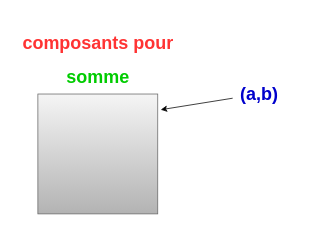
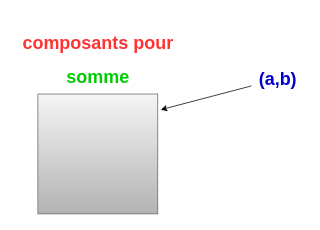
node "(a,b)": moved (259, 94) -> (278, 79)
